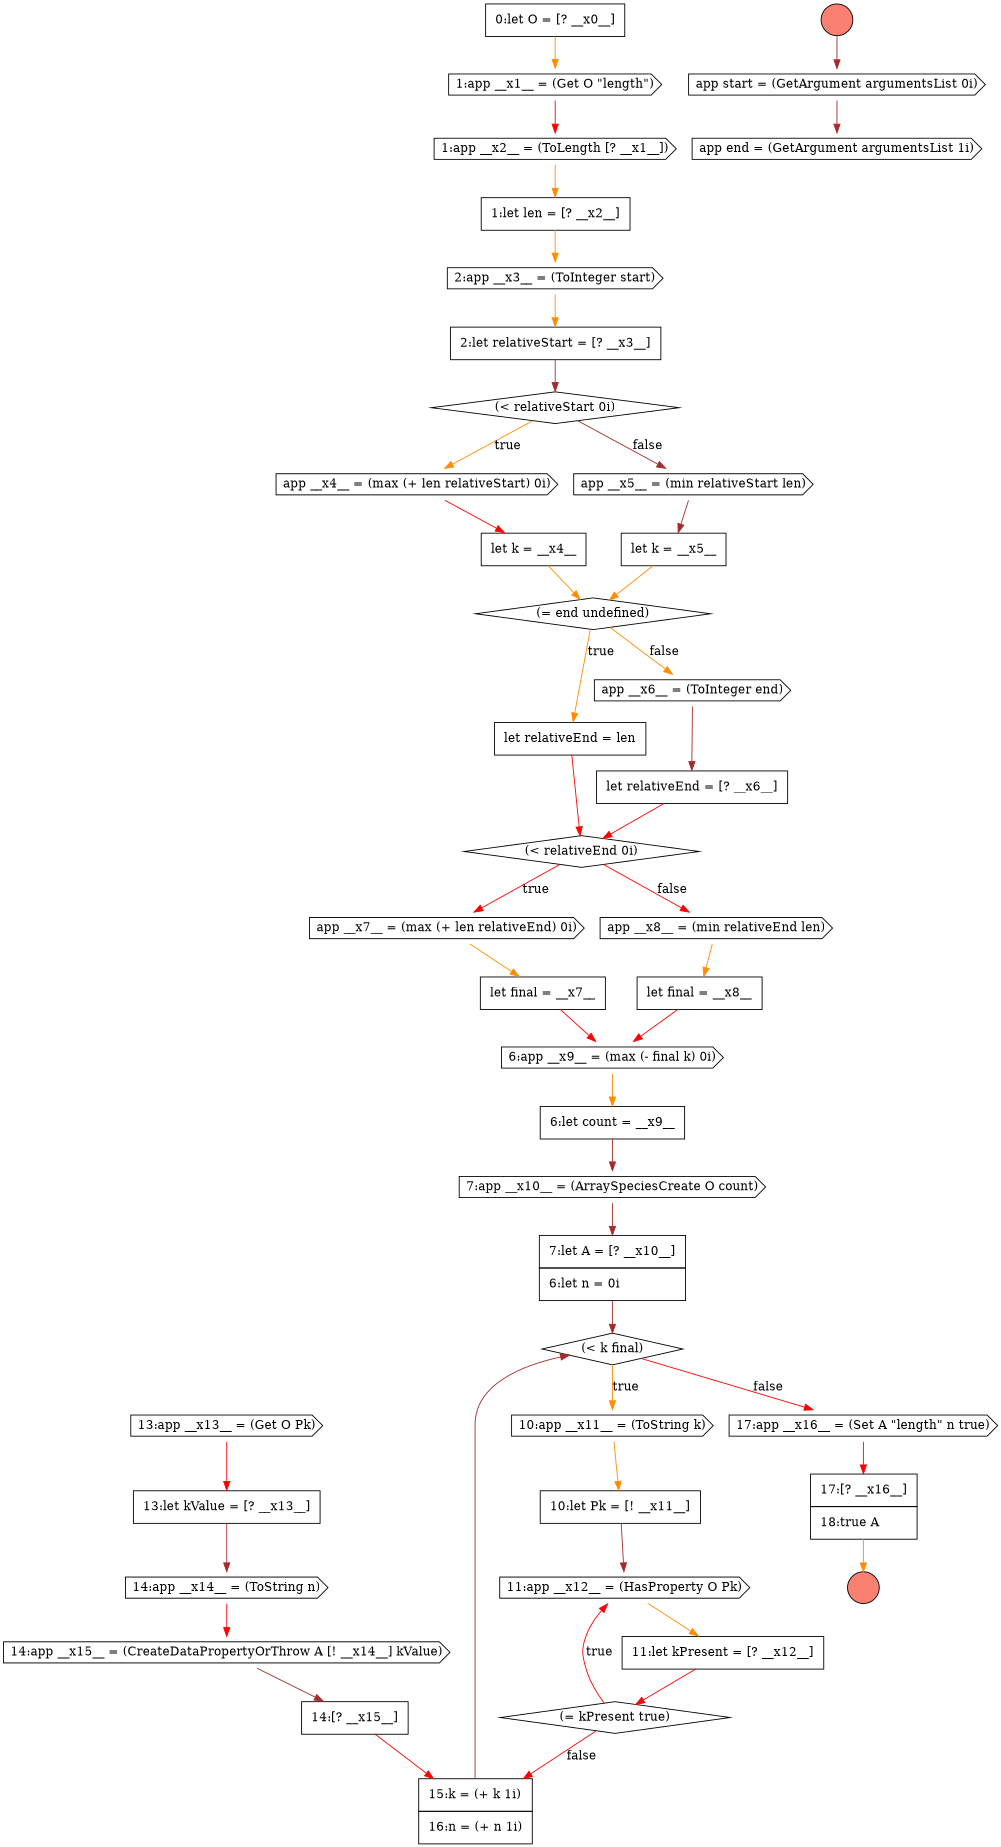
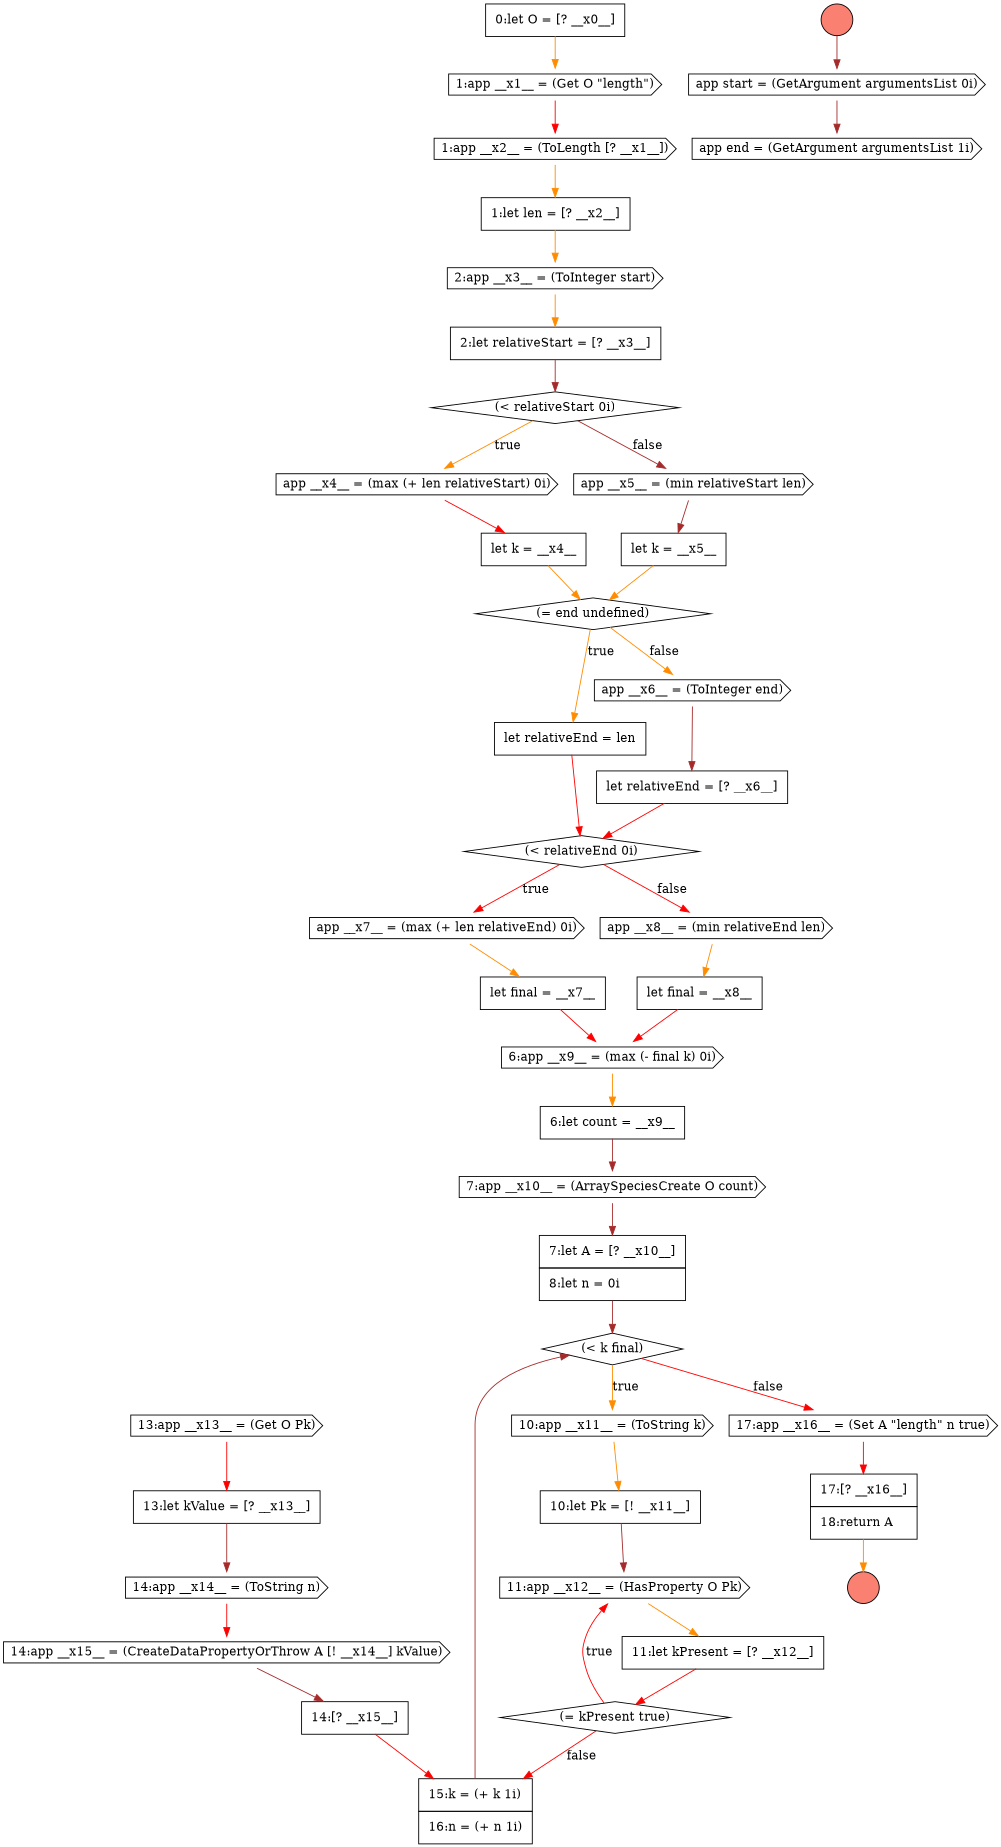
node "7:let A = [? __x10__]": text "6:let n = 0i" -> "8:let n = 0i"
node "17:[? __x16__]": text "18:true A" -> "18:return A"
